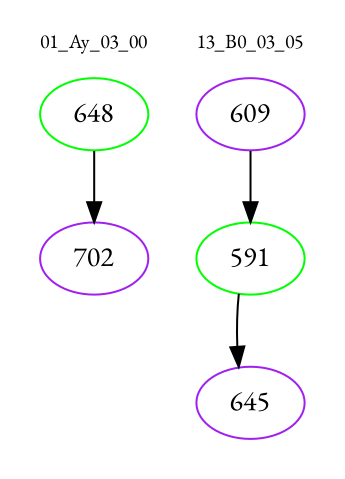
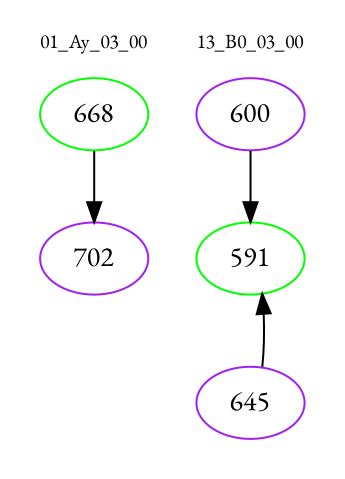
cluster "13_B0_03_05": label "13_B0_03_05" -> "13_B0_03_00"
node "648": label "648" -> "668"
node "609": label "609" -> "600"
edge "591" -> "645": reversed
